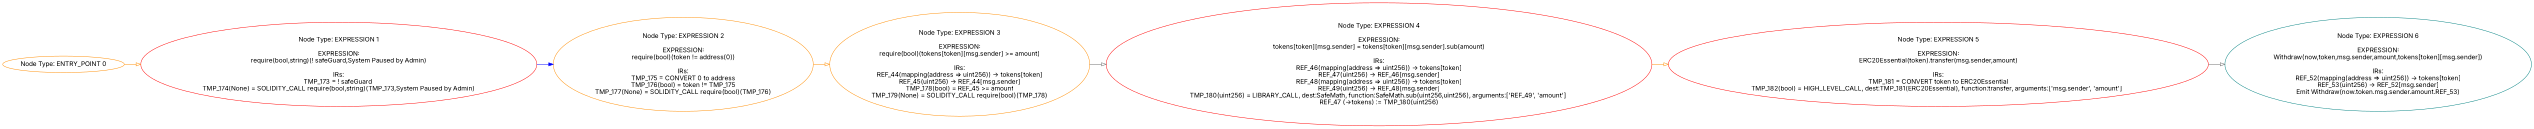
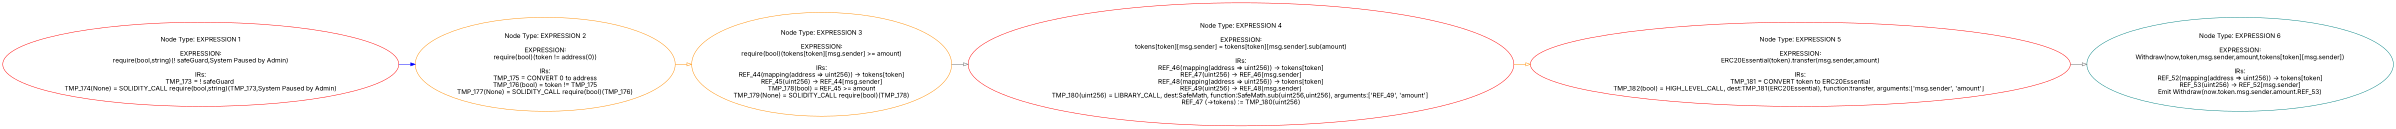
node "Node Type: ENTRY_POINT 0": removed
